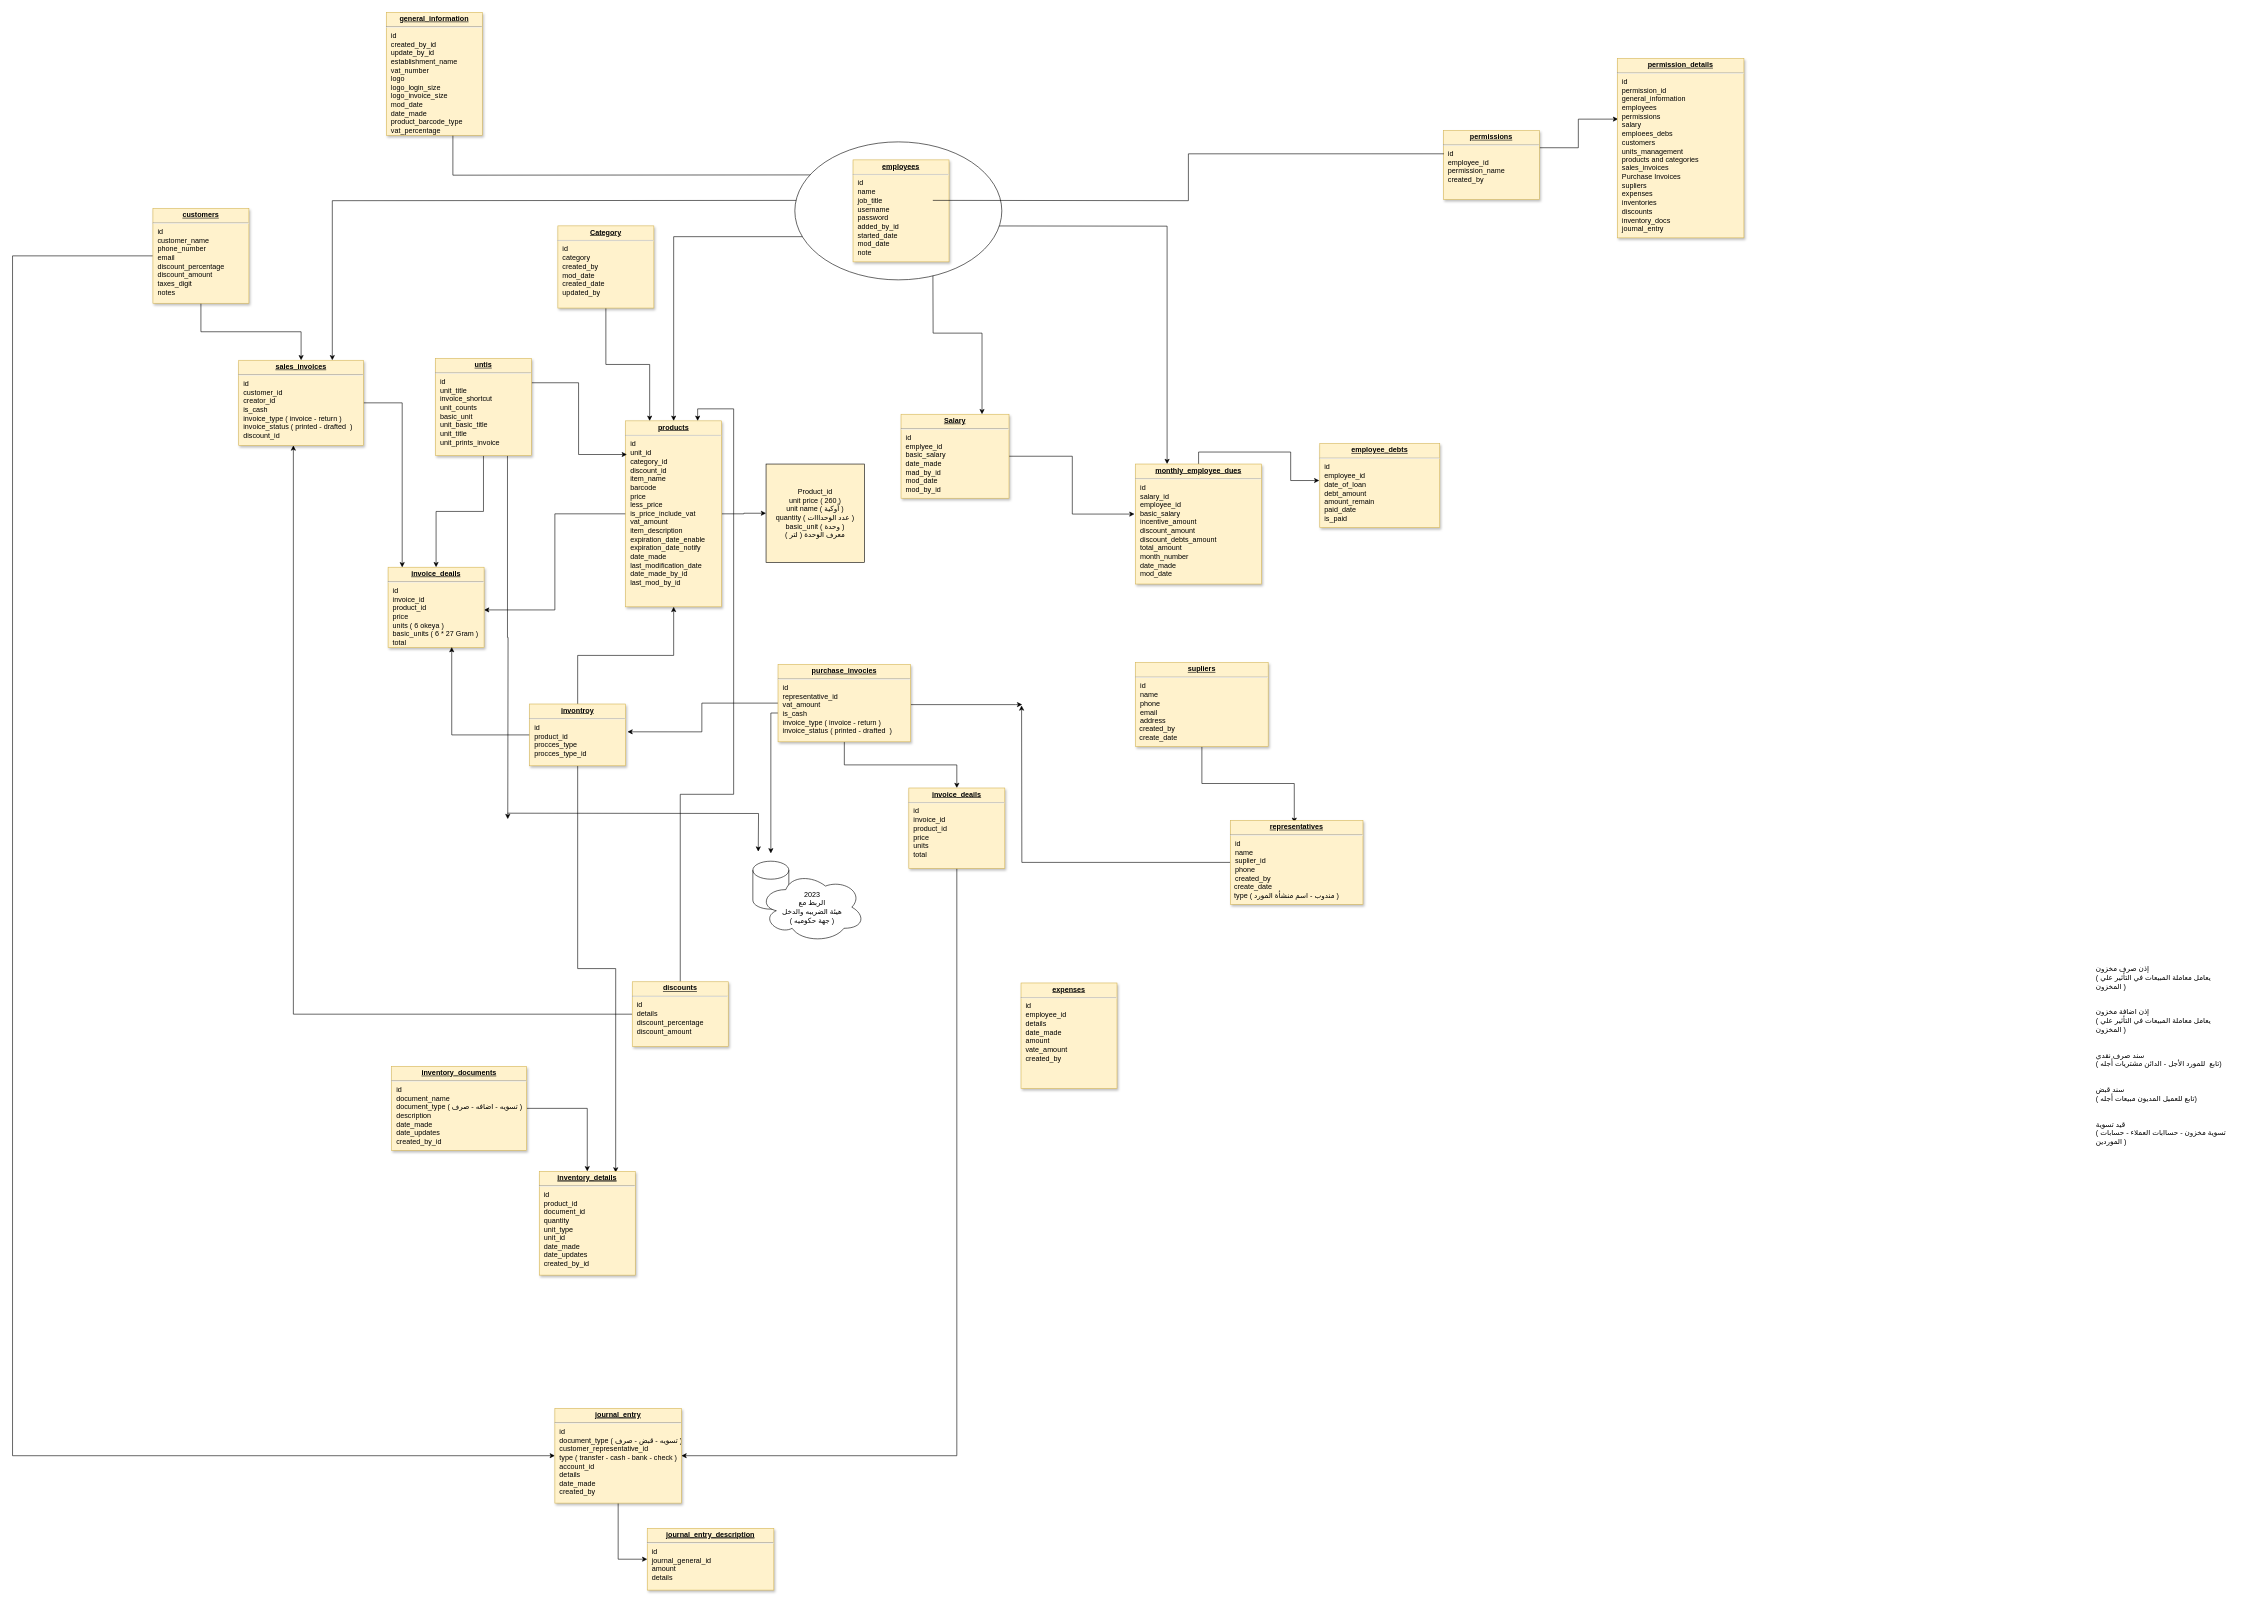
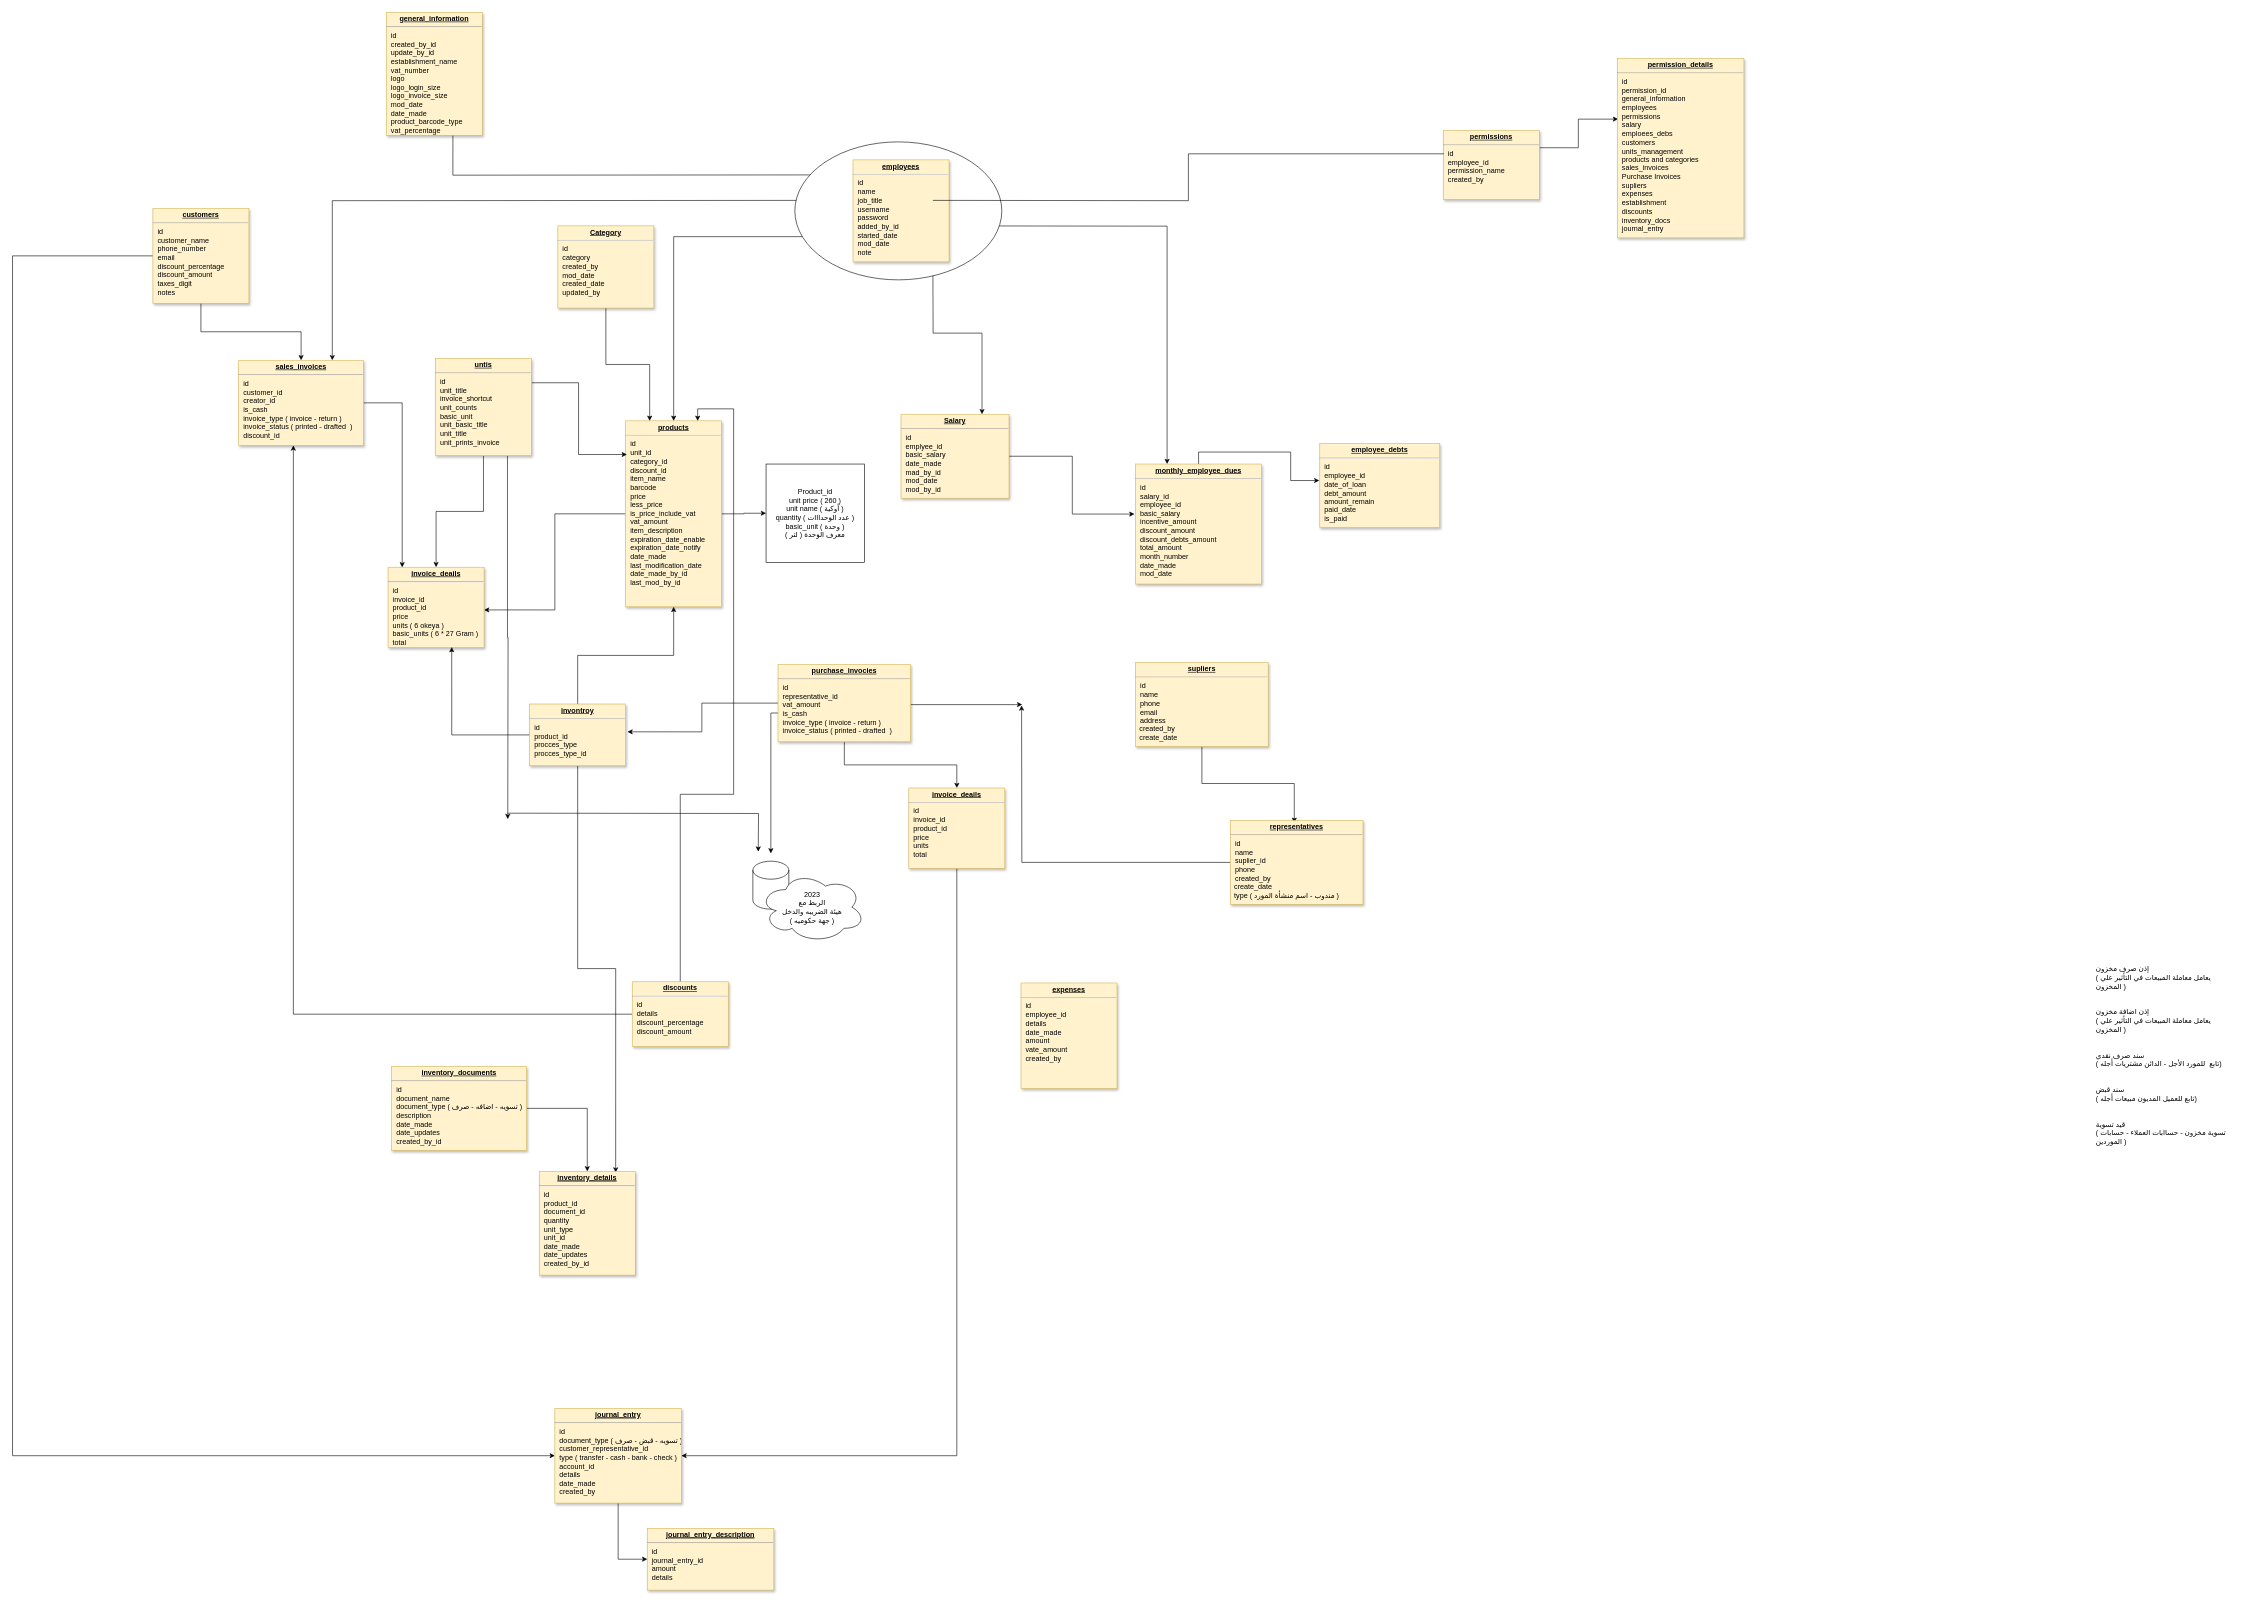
node "permission_details id permission_id general_information employees permissions salary emploees_debs customers units_management products and categories sales_invoices Purchase Invoices supliers expenses inventories discounts inventory_docs journal_entry": label "permission_details id permission_id general_information employees permissions salary emploees_debs customers units_management products and categories sales_invoices Purchase Invoices supliers expenses inventories discounts inventory_docs journal_entry" -> "permission_details id permission_id general_information employees permissions salary emploees_debs customers units_management products and categories sales_invoices Purchase Invoices supliers expenses establishment discounts inventory_docs journal_entry"
node "Product_id unit price ( 260 ) unit name ( أوكية ) quantity ( عدد الوحدااات ) basic_unit ( وحدة ) معرف الوحدة ( لتر )": fillcolor #fff2cc -> #ffffff
node "journal_entry_description id journal_general_id amount details": label "journal_entry_description id journal_general_id amount details" -> "journal_entry_description id journal_entry_id amount details"
